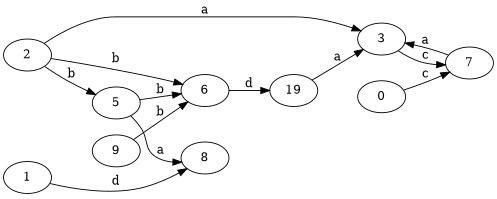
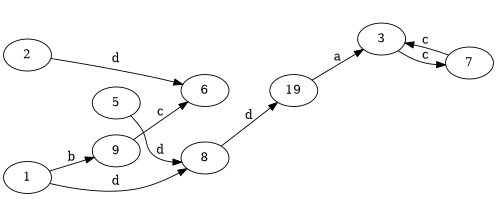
edge "2" -> "3": removed, label "a"
edge "7" -> "3": label "a" -> "c"
edge "2" -> "6": label "b" -> "d"
edge "2" -> "5": removed, label "b"
edge "6" -> "19": now "8" -> "19"
edge "5" -> "6": removed, label "b"
node "0": removed
edge "9" -> "6": label "b" -> "c"
edge "5" -> "8": label "a" -> "d"
edge "1" -> "9": added, label "b"
